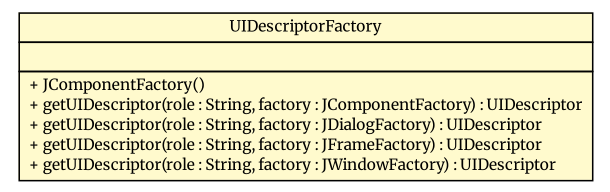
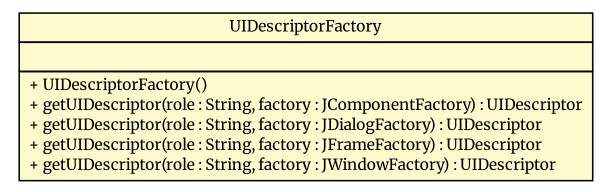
node "UIDescriptorFactory": text "+ JComponentFactory()" -> "+ UIDescriptorFactory()"
